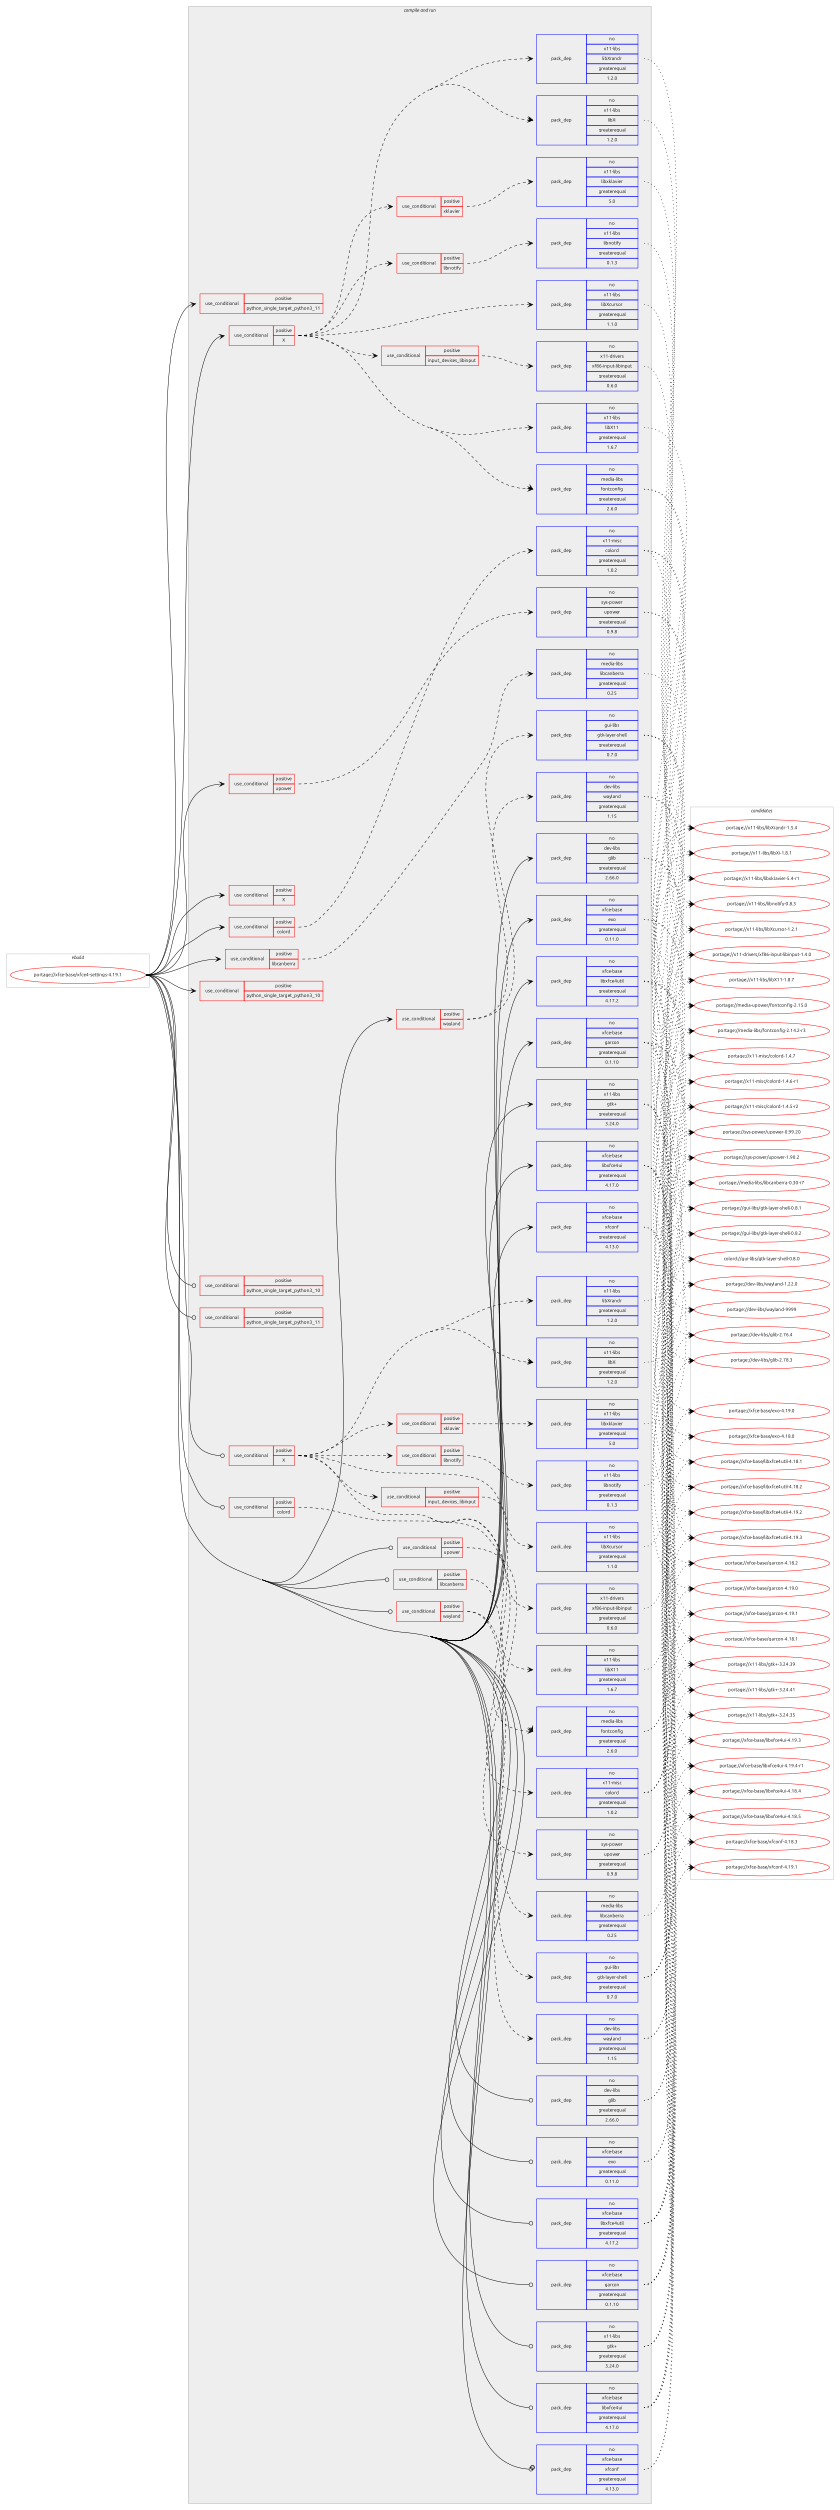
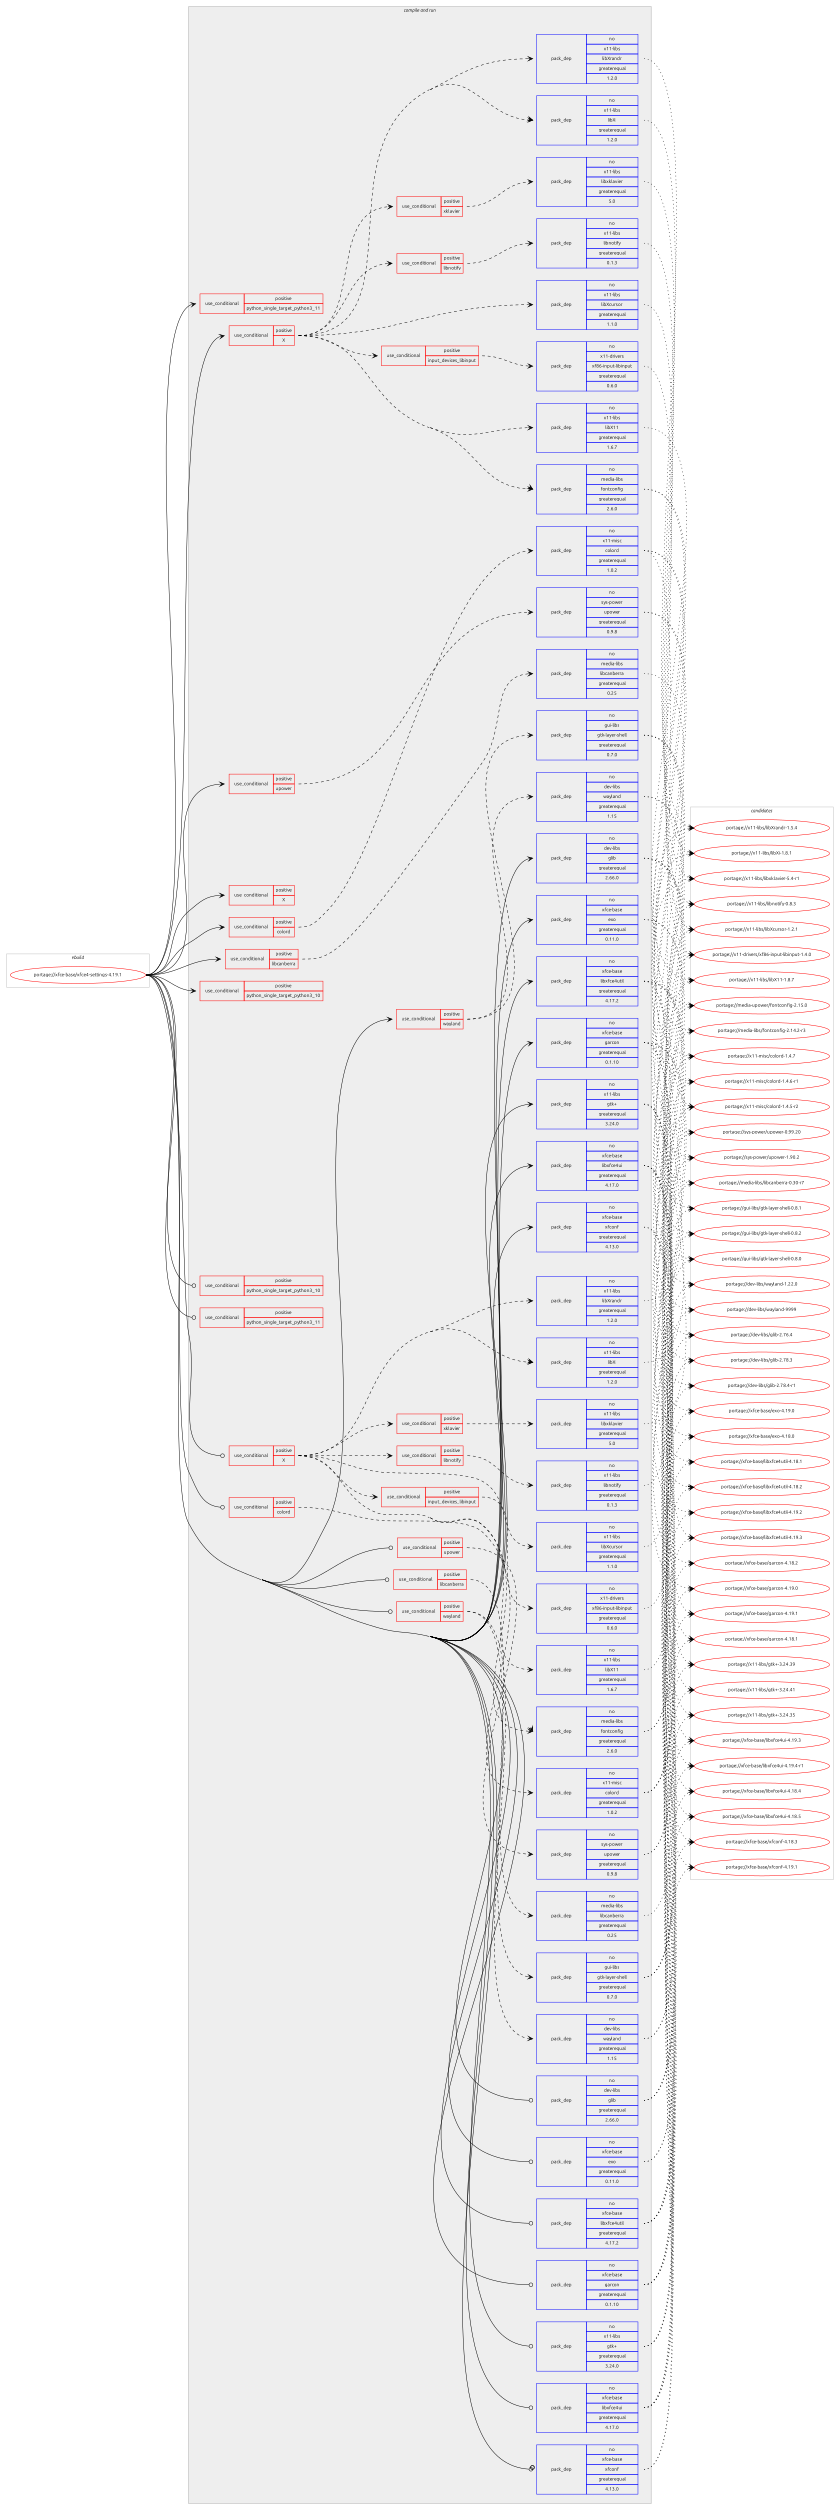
node "colord://gui-libs/gtk-layer-shell-0.8.0": label "colord://gui-libs/gtk-layer-shell-0.8.0" -> "portage://gui-libs/gtk-layer-shell-0.8.0"
node "portage://dev-libs/glib-2.78.4-r1": added
